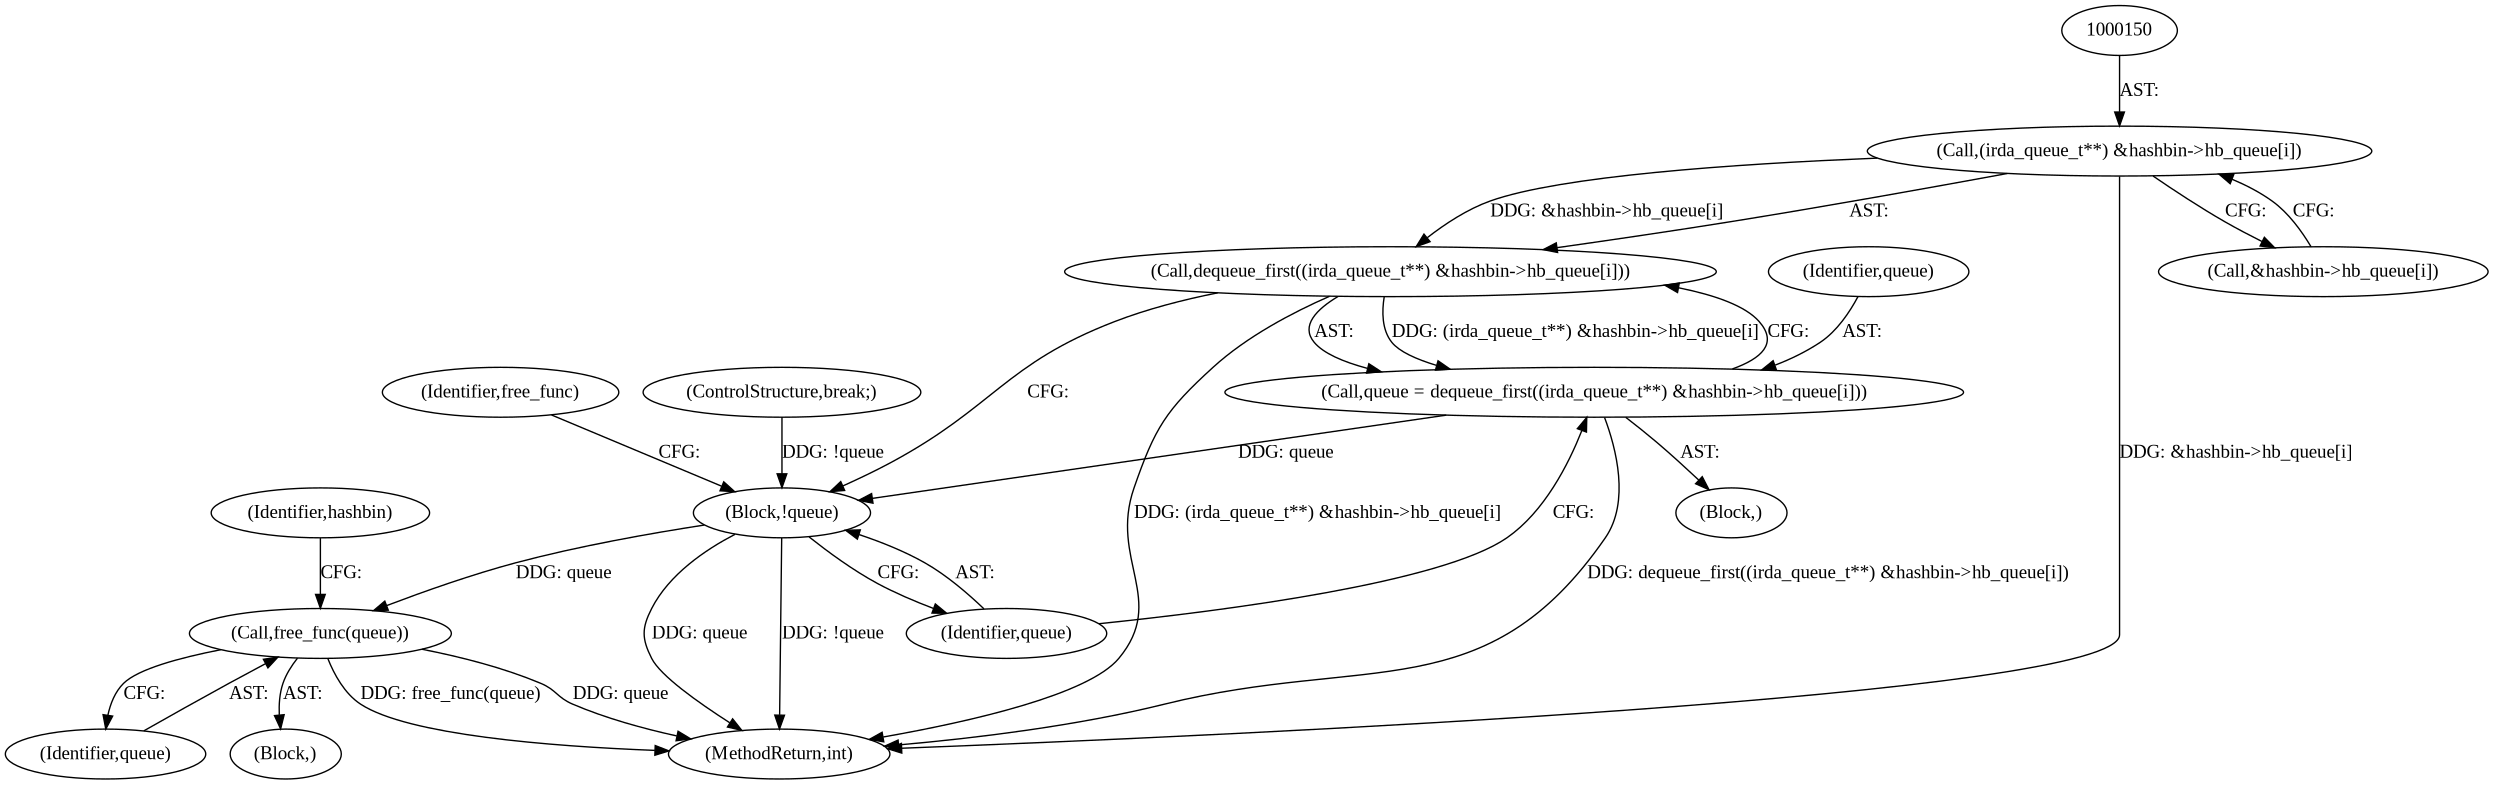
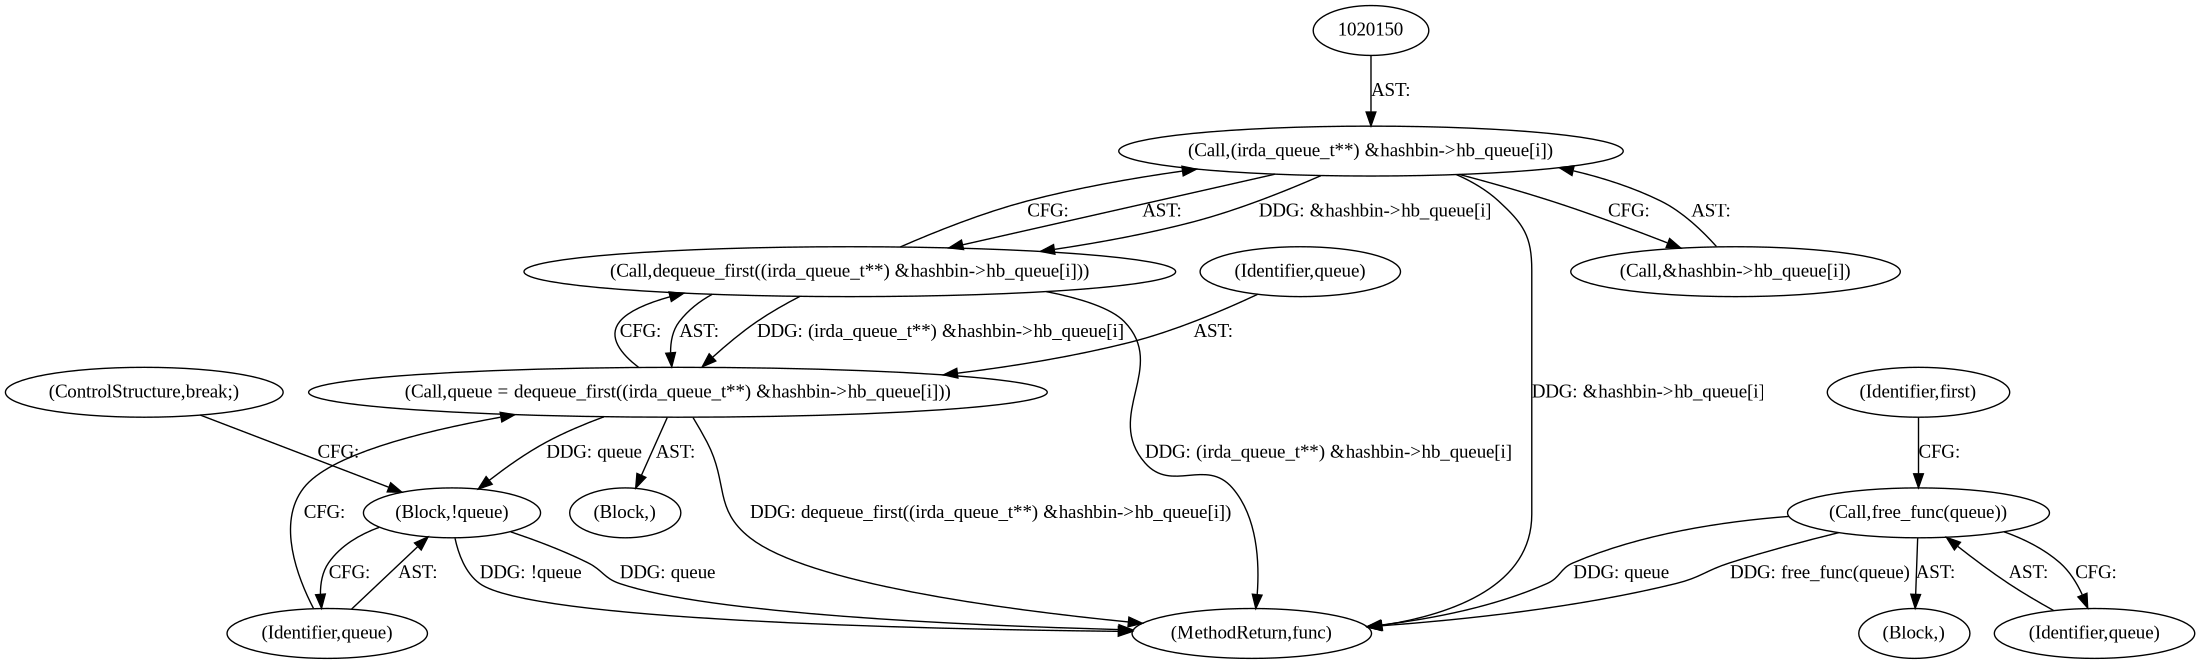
node "1000150": label "1000150" -> "1020150"
edge "(Call,&hashbin->hb_queue[i])" -> "(Call,(irda_queue_t**) &hashbin->hb_queue[i])": label "CFG: " -> "AST: "
edge "(Call,dequeue_first((irda_queue_t**) &hashbin->hb_queue[i]))" -> "(Block,!queue)": now "(Call,dequeue_first((irda_queue_t**) &hashbin->hb_queue[i]))" -> "(Call,(irda_queue_t**) &hashbin->hb_queue[i])"
node "(Identifier,free_func)": removed
edge "(ControlStructure,break;)" -> "(Block,!queue)": label "DDG: !queue" -> "CFG: "
node "(Identifier,hashbin)": label "(Identifier,hashbin)" -> "(Identifier,first)"
edge "(Block,!queue)" -> "(Call,free_func(queue))": removed, label "DDG: queue"
node "(MethodReturn,int)": label "(MethodReturn,int)" -> "(MethodReturn,func)"
